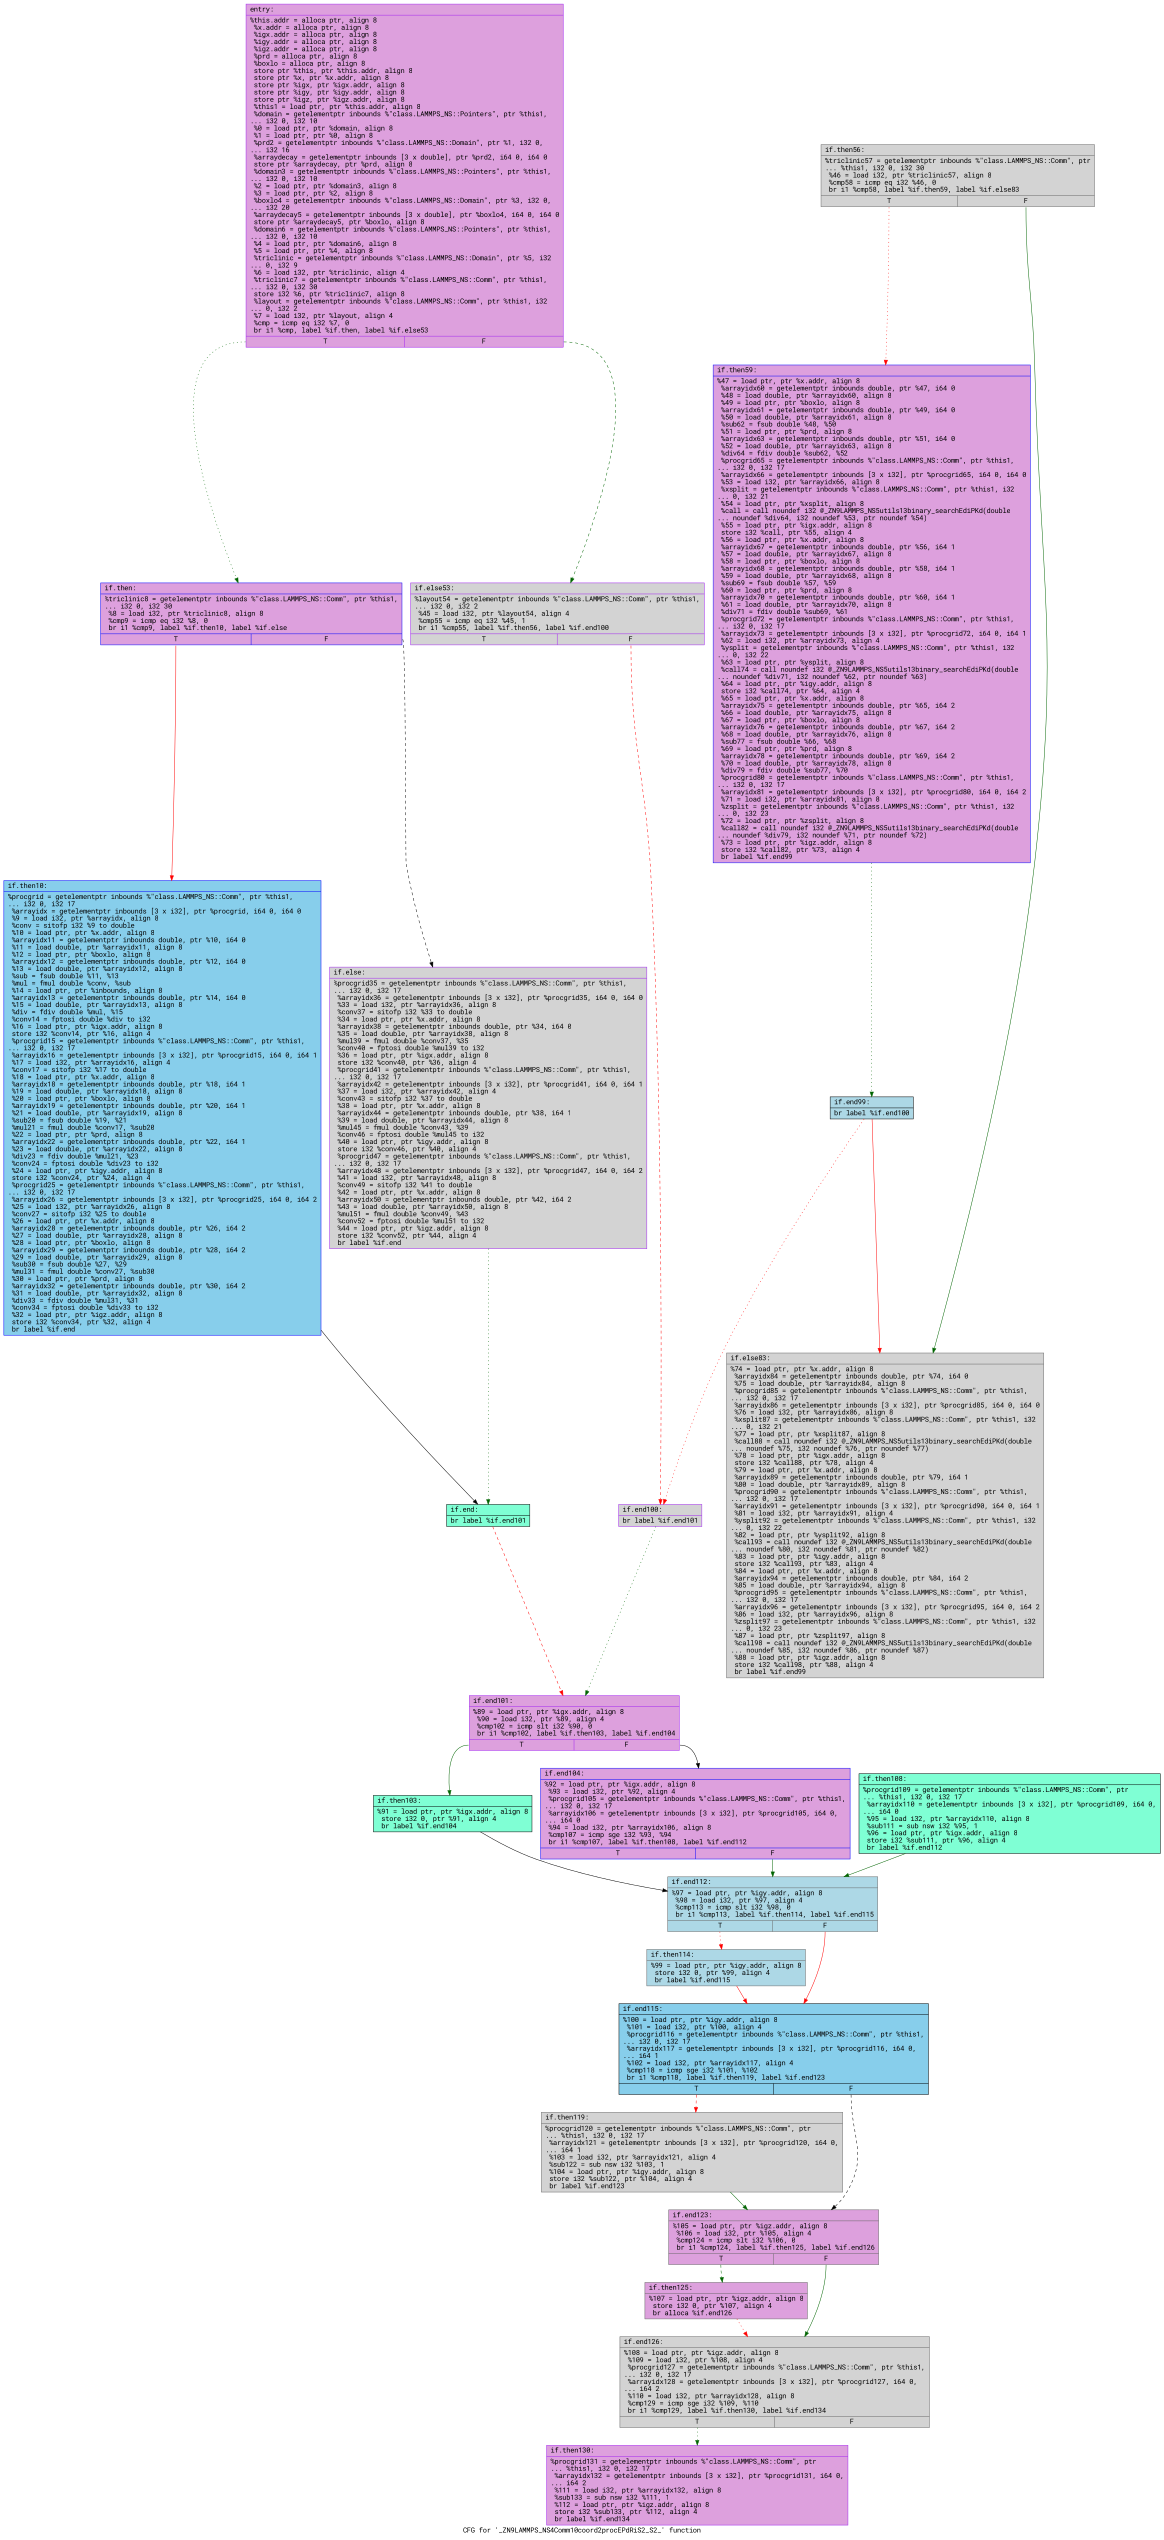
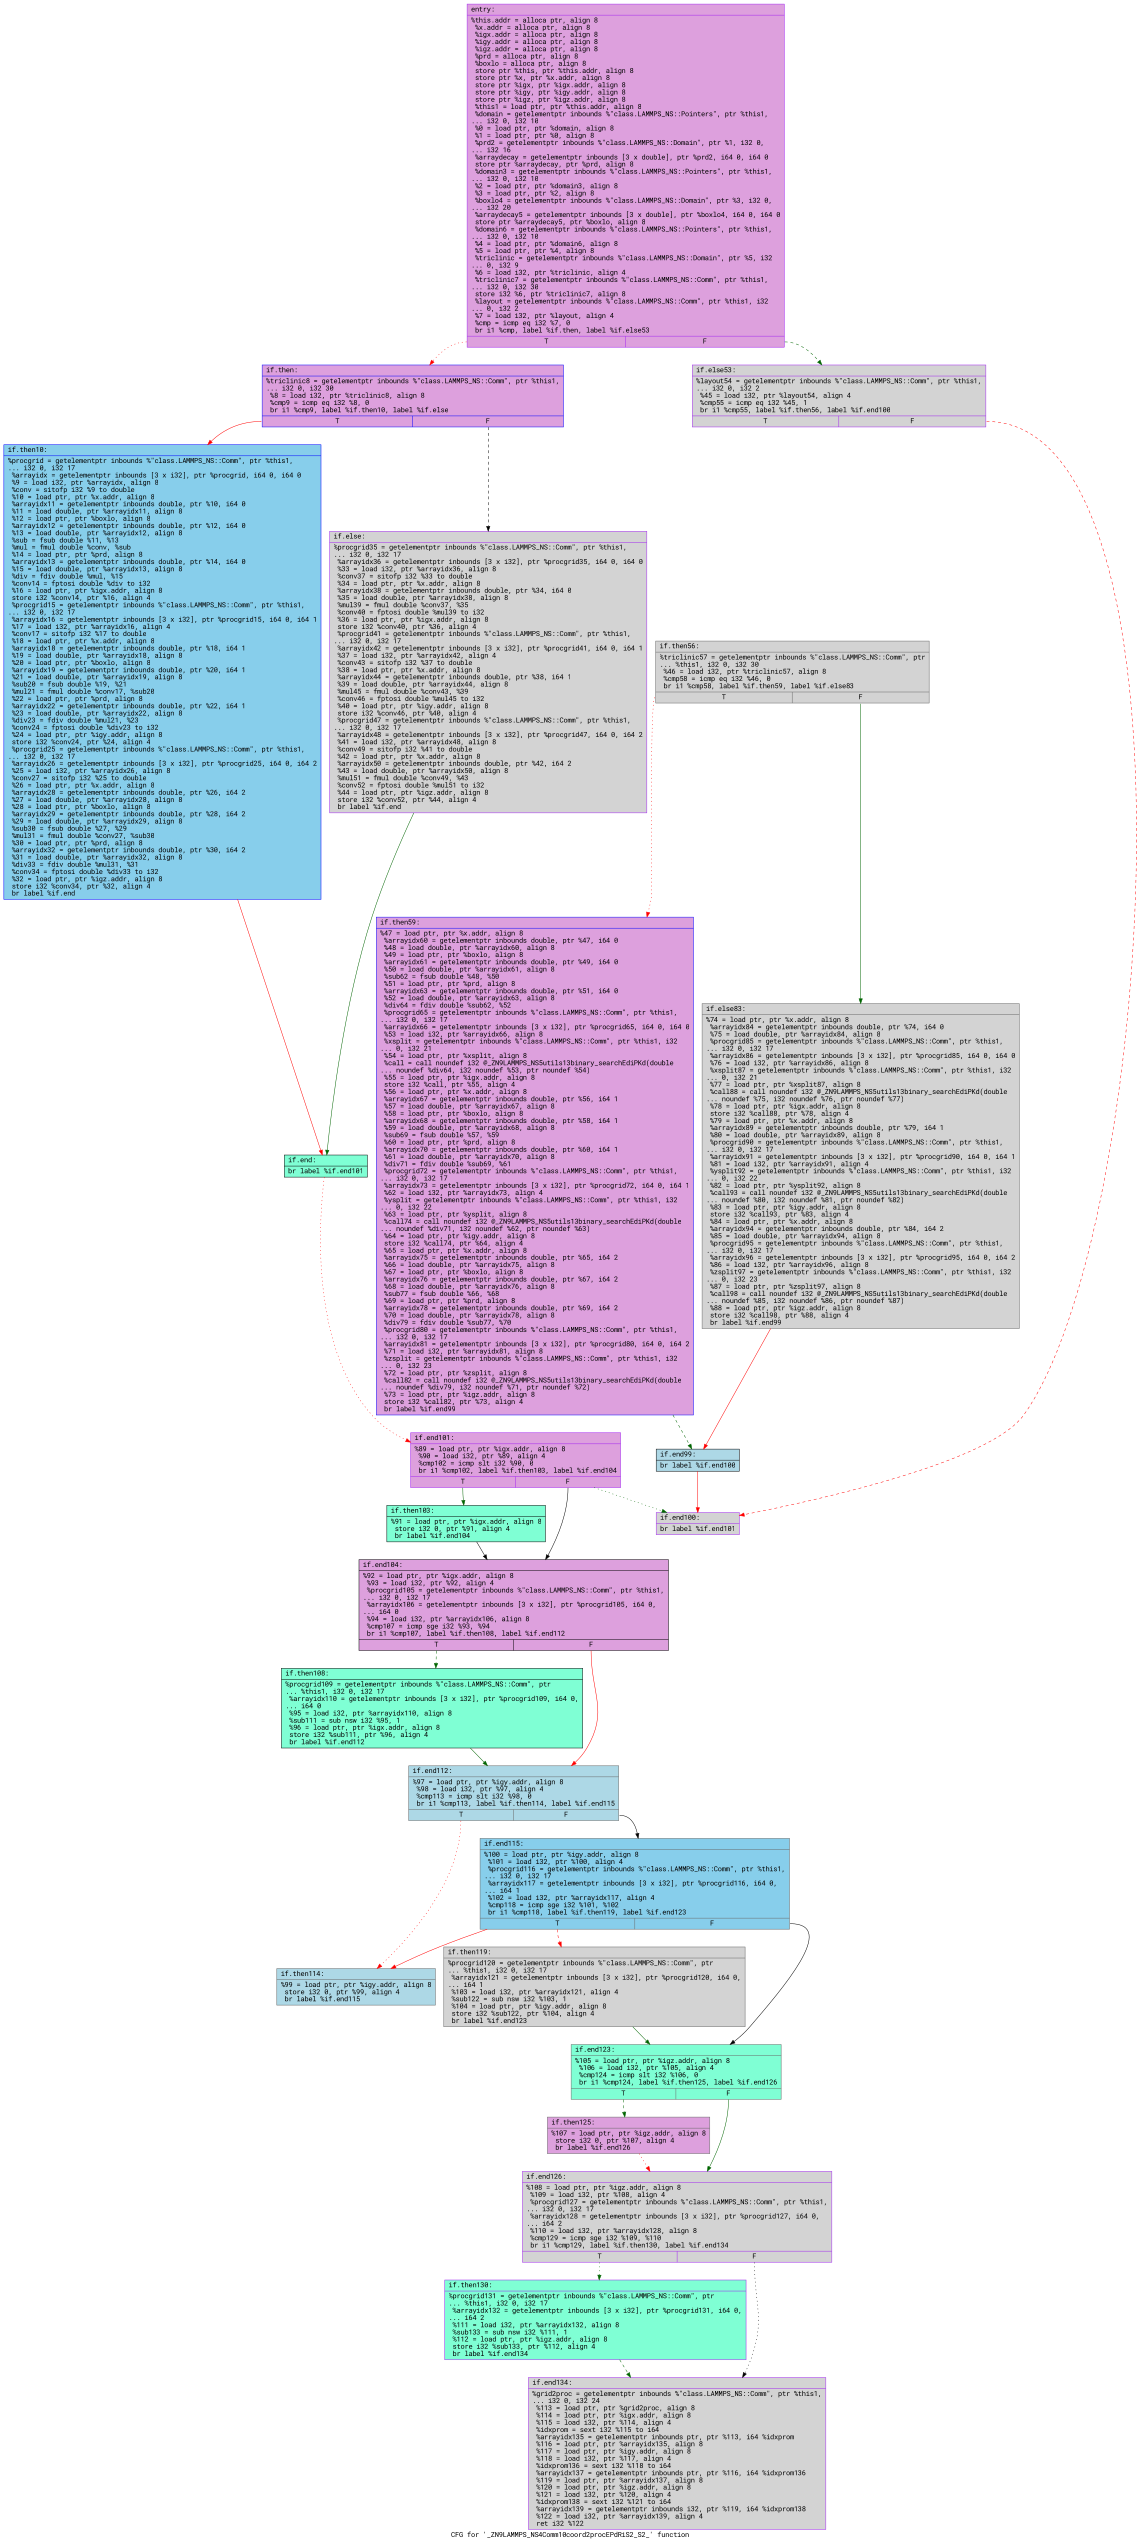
edge "entry:" -> "if.then:": color darkgreen -> red
edge "if.then59:" -> "if.end99:": style dotted -> dashed
node "if.then10:": text "%14 = load ptr, ptr %inbounds, align 8" -> "%14 = load ptr, ptr %prd, align 8"
edge "if.end99:" -> "if.else83:": reversed
edge "if.end99:" -> "if.end100:": style dotted -> solid
edge "if.else:" -> "if.end:": style dotted -> solid
edge "if.then10:" -> "if.end:": color black -> red
edge "if.end:" -> "if.end101:": style dashed -> dotted
edge "if.end100:" -> "if.end101:": reversed
edge "if.end104:" -> "if.then108:": added
node "if.end104:": color blue -> black
edge "if.end104:" -> "if.end112:": color darkgreen -> red
edge "if.then103:" -> "if.end112:": now "if.then103:" -> "if.end104:"
edge "if.end112:" -> "if.end115:": color red -> black
edge "if.then114:" -> "if.end115:": reversed
node "if.end115:": color black -> gray40
edge "if.end115:" -> "if.end123:": style dashed -> solid
node "if.end123:": fillcolor plum -> aquamarine
node "if.then125:": text "br alloca %if.end126" -> "br label %if.end126"
node "if.end126:": color gray40 -> purple
node "if.end134:": added
node "if.then130:": fillcolor plum -> aquamarine
